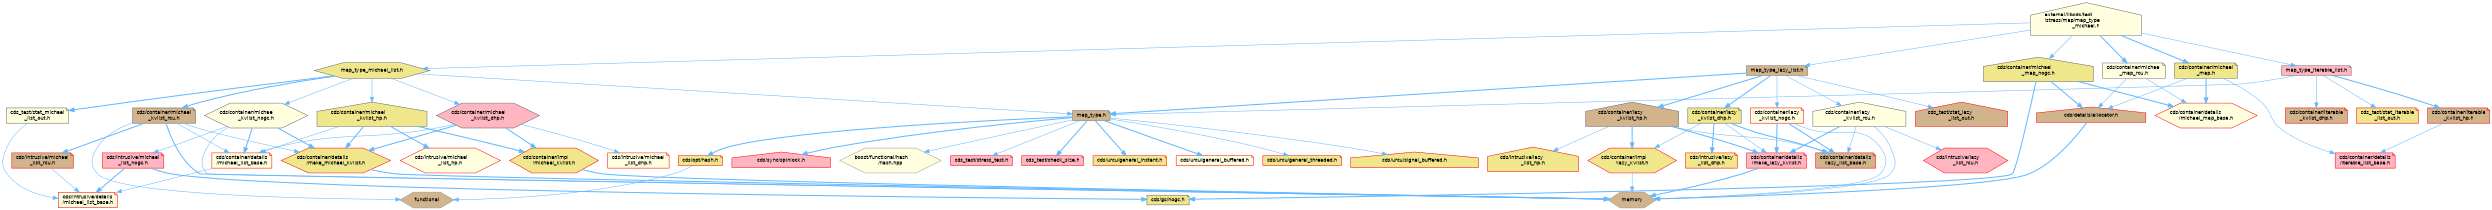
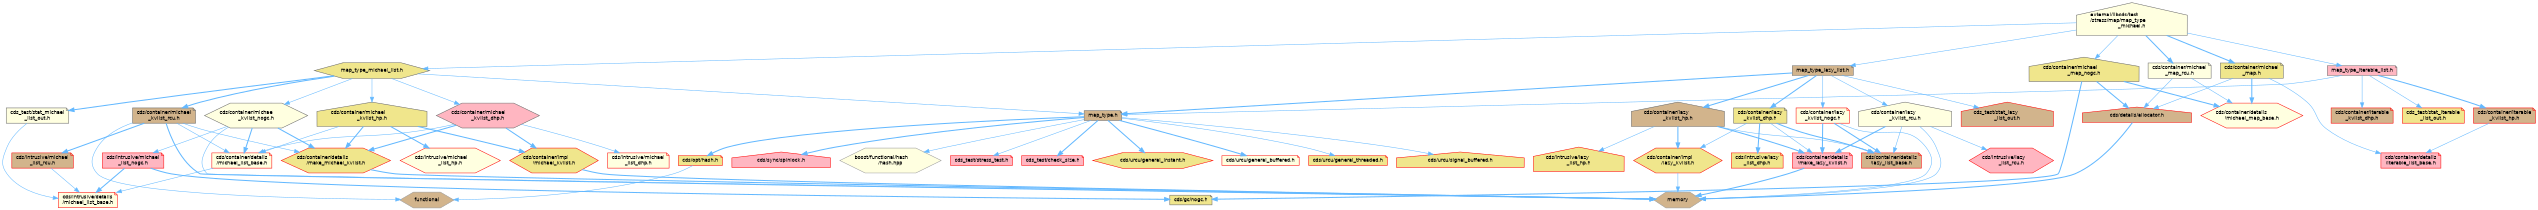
node "cds/urcu/general_instant.h": shape note -> hexagon
